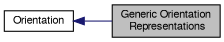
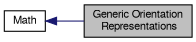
node "Orientation": label "Orientation" -> "Math"
